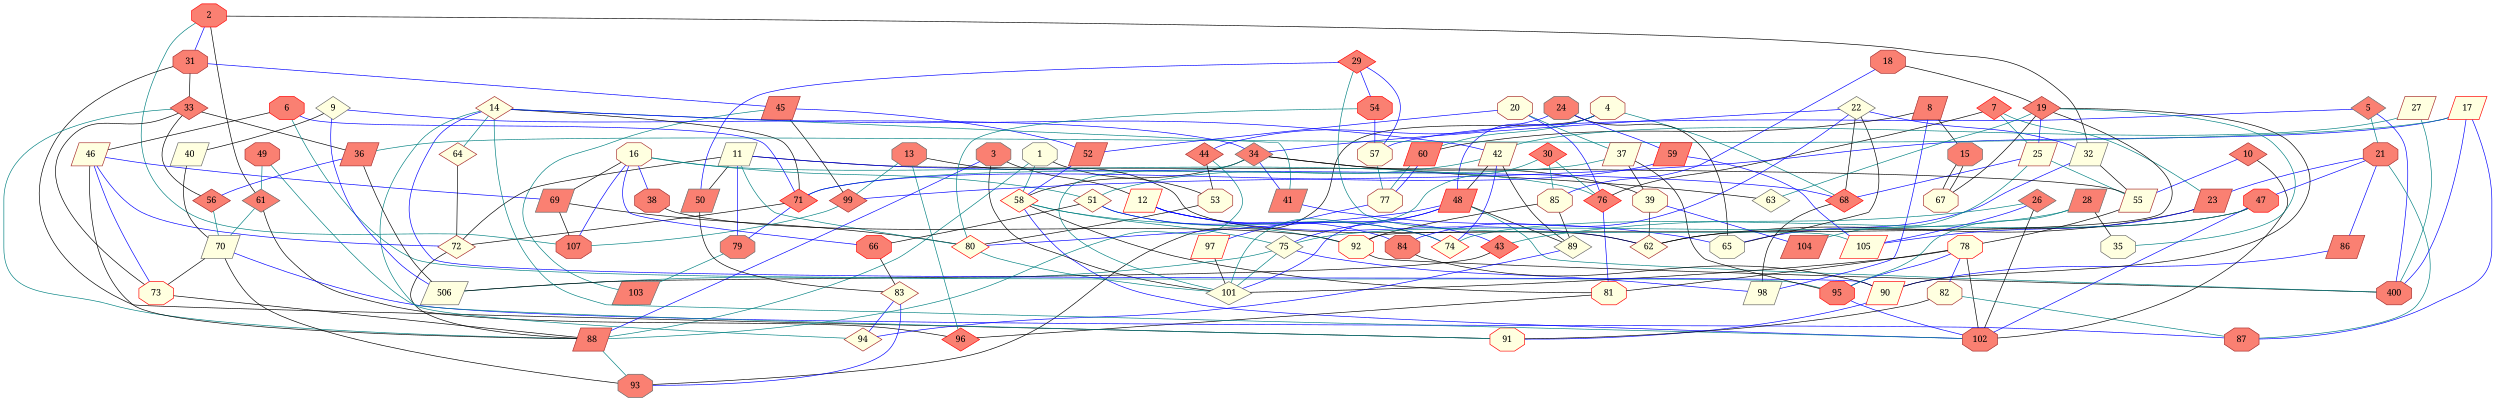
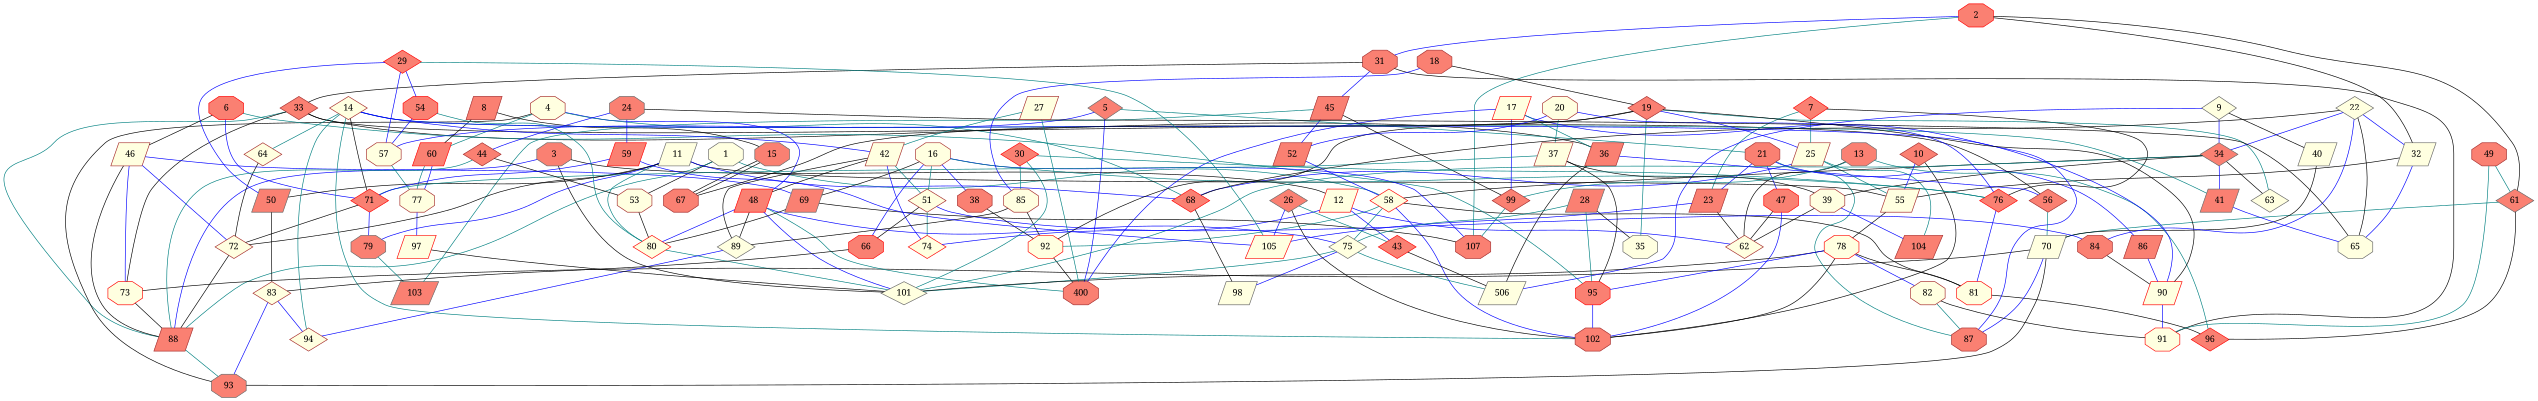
node "67": fillcolor lightyellow -> salmon
edge "47" -- "74": removed
edge "8" -- "98": removed
